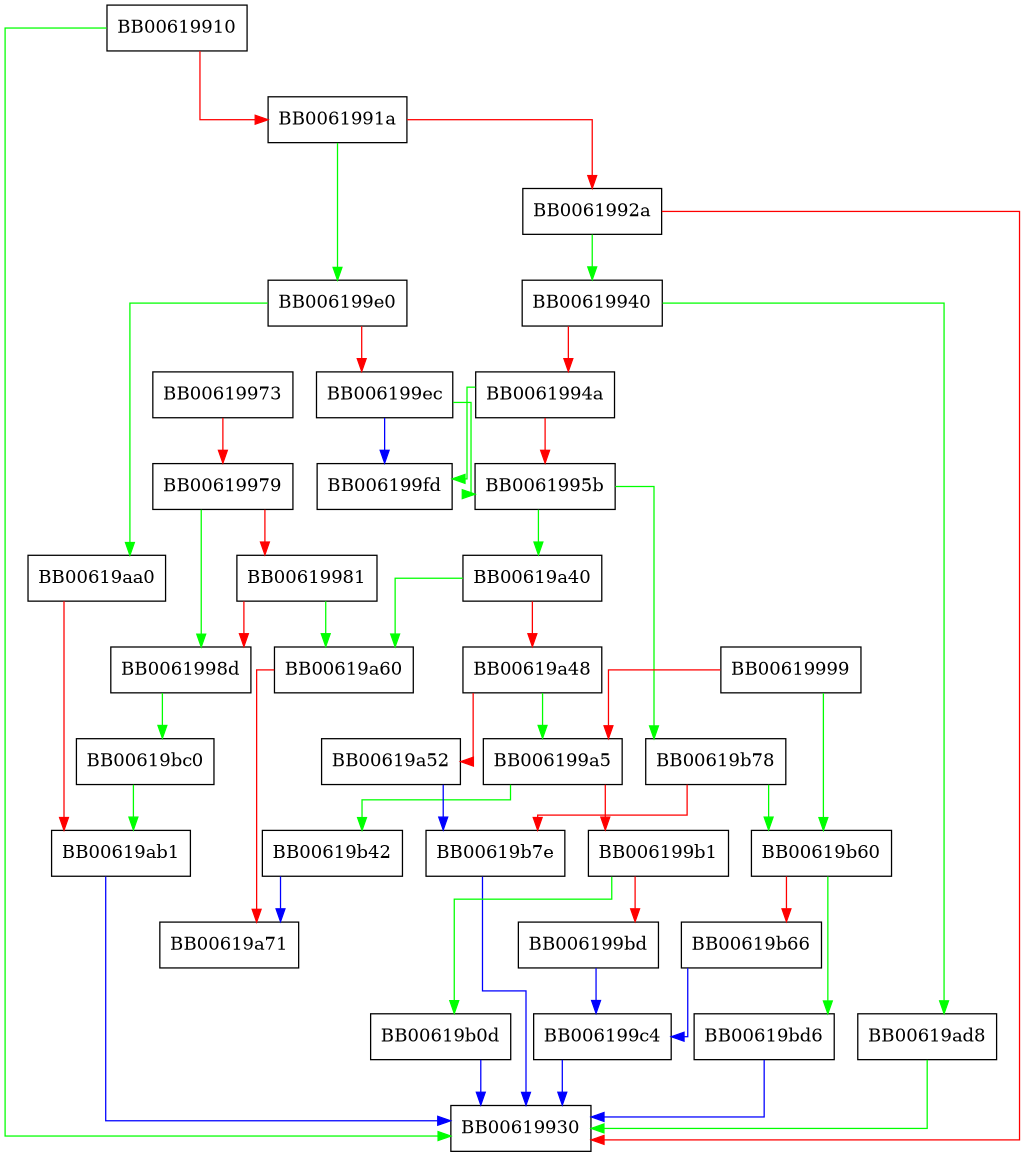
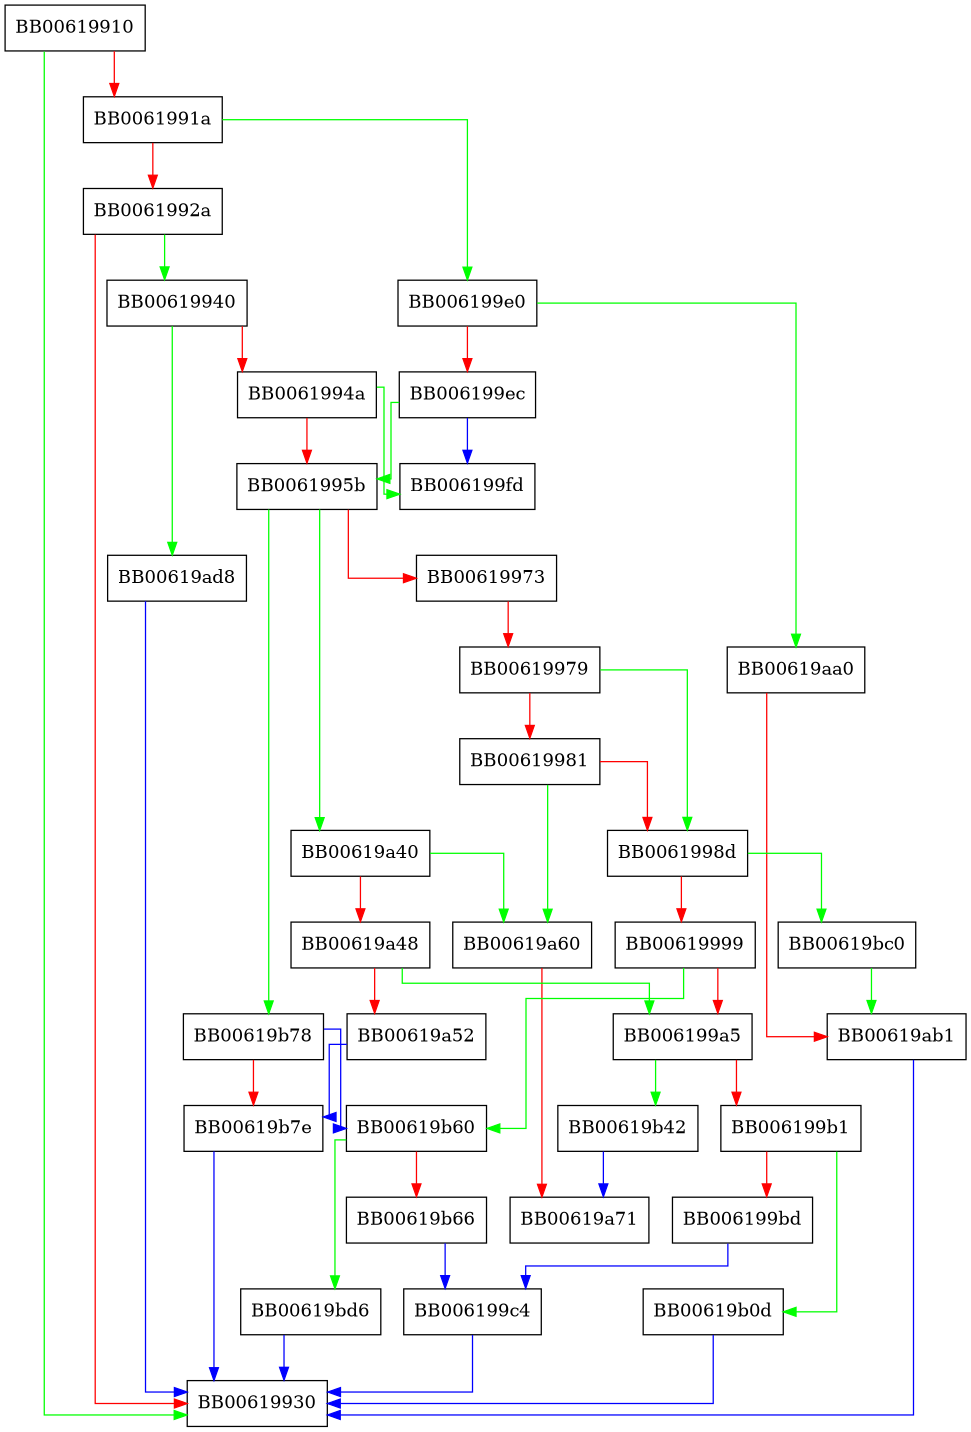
edge "BB0061995b" -> "BB00619973": added
edge "BB00619b78" -> "BB00619b60": color green -> blue
edge "BB0061998d" -> "BB00619999": added
edge "BB00619ad8" -> "BB00619930": color green -> blue
